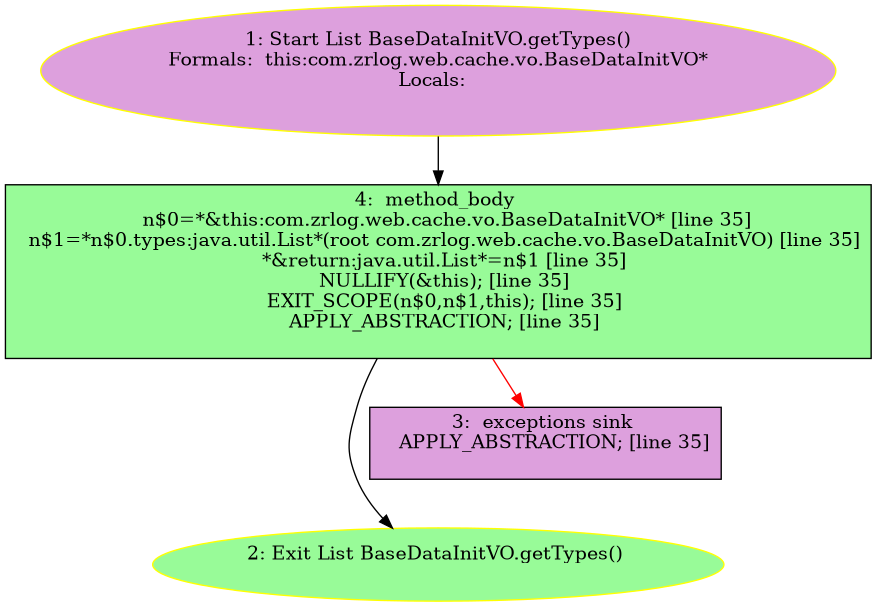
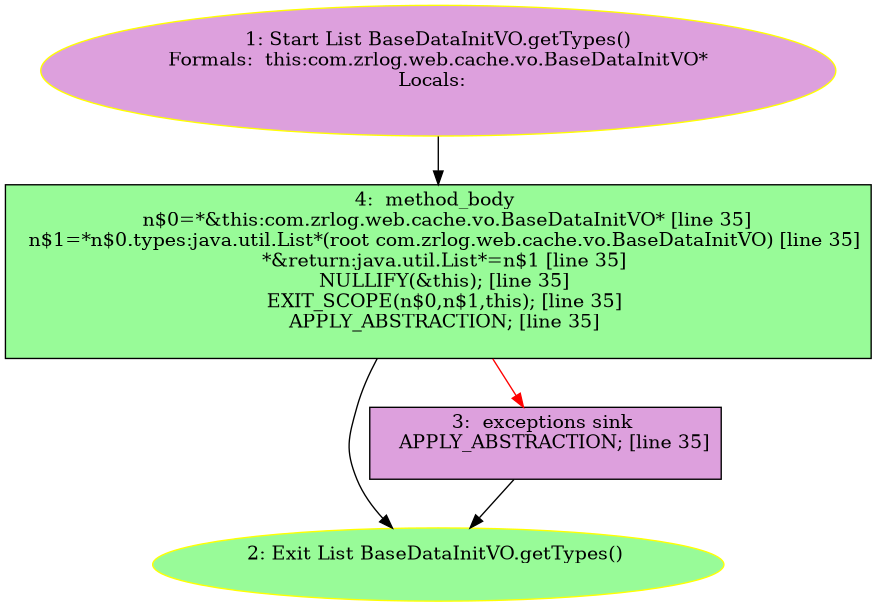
edge "3:  exceptions sink APPLY_ABSTRACTION; [line 35]" -> "2: Exit List BaseDataInitVO.getTypes()": added
